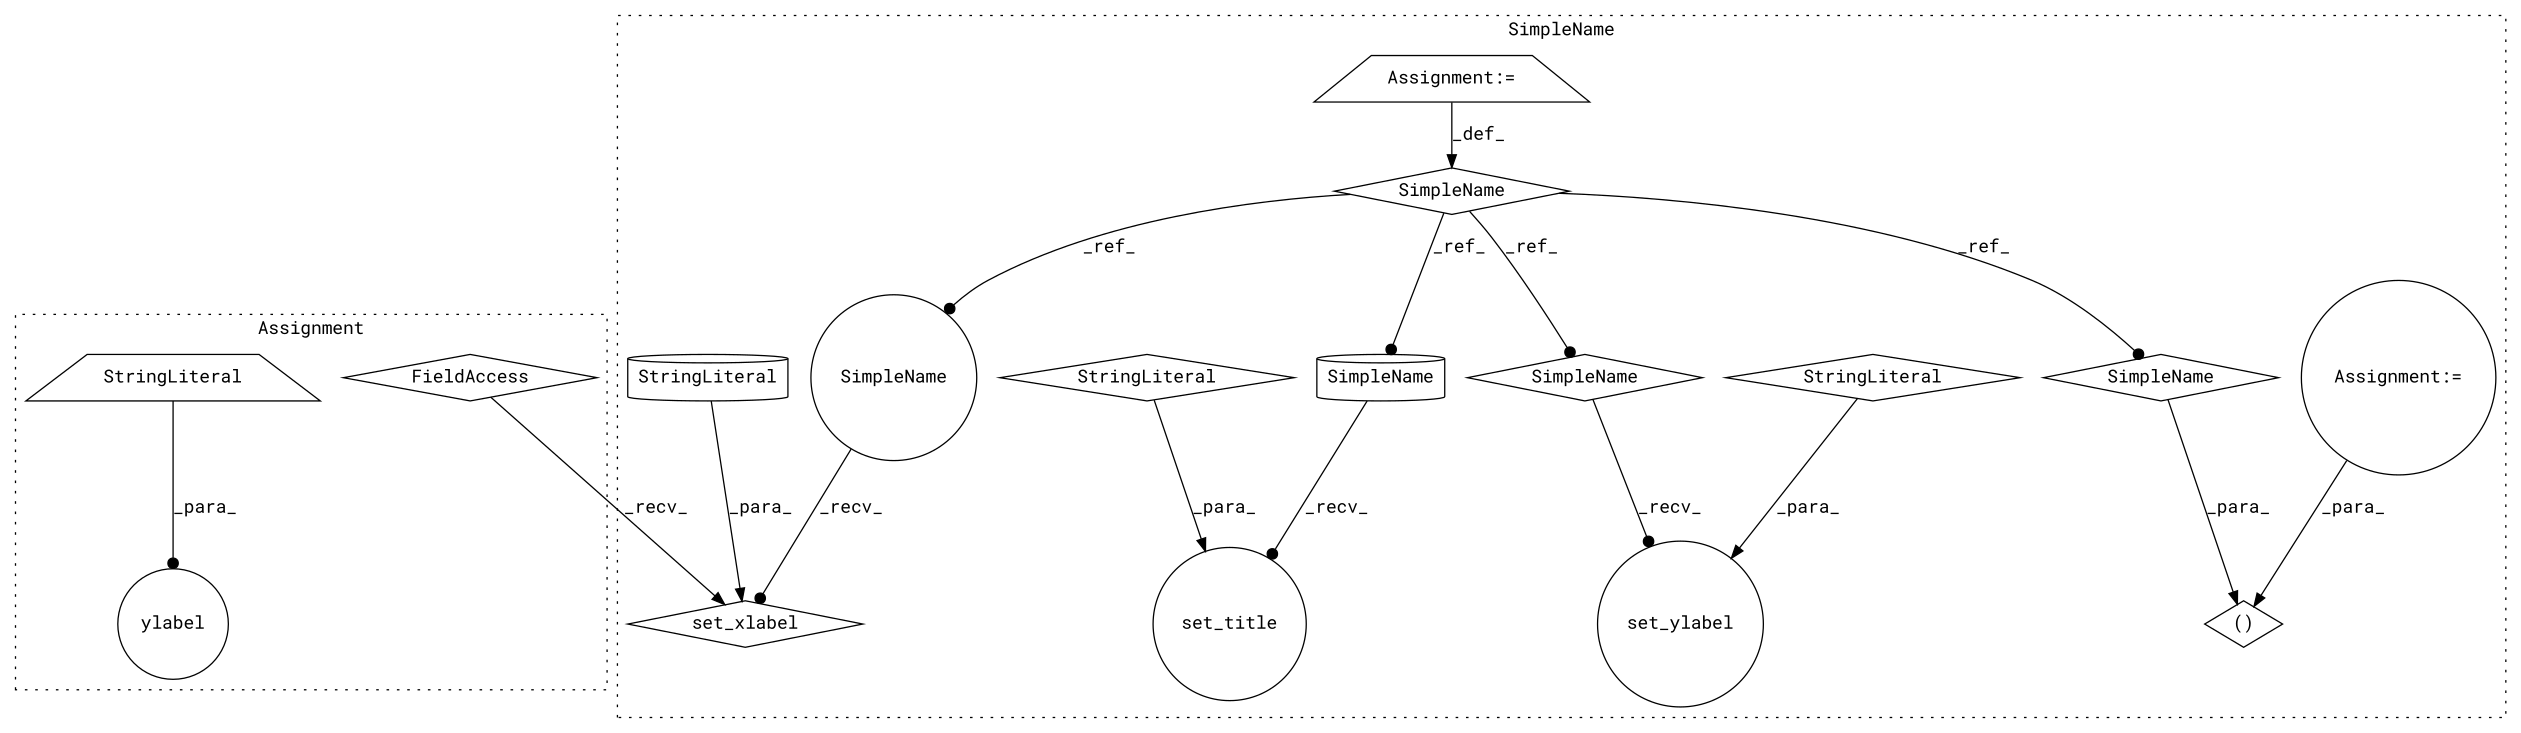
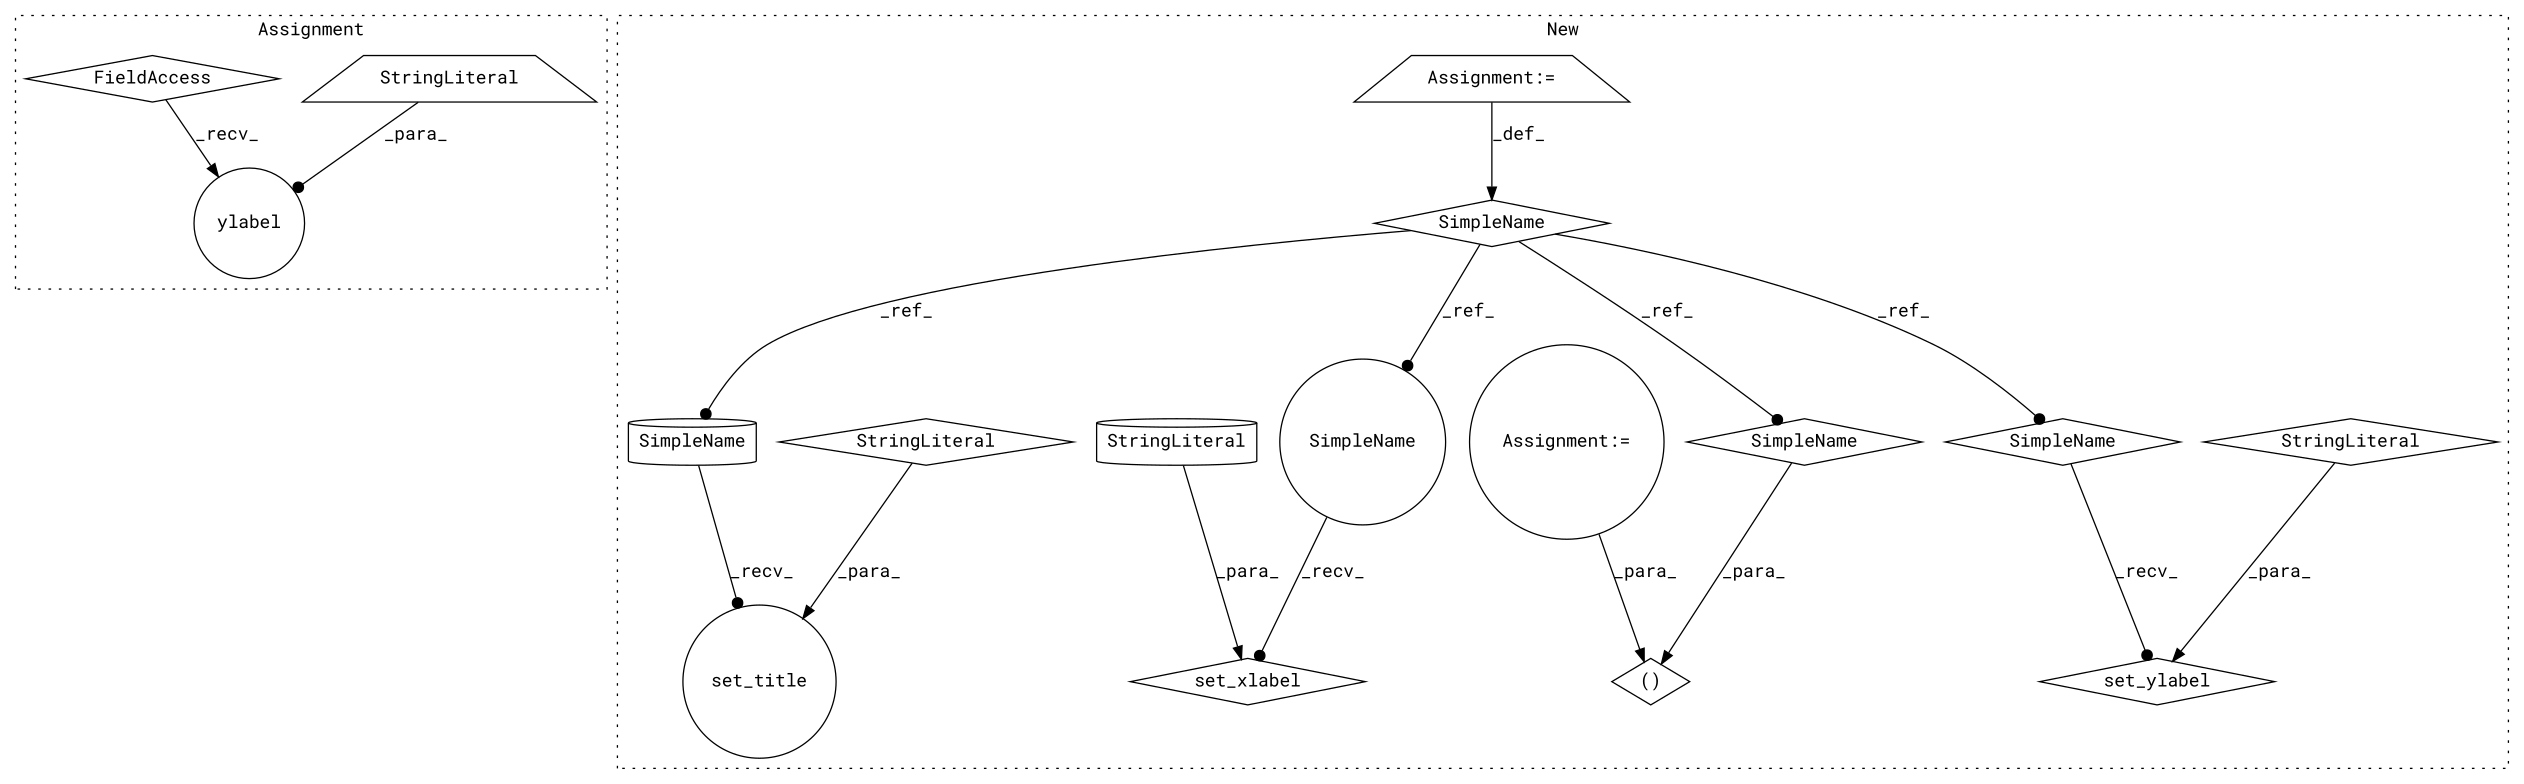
cluster "SimpleName": label "SimpleName" -> "New"
edge "FieldAccess" -> "set_xlabel": now "FieldAccess" -> "ylabel"
node "set_ylabel": shape circle -> diamond
